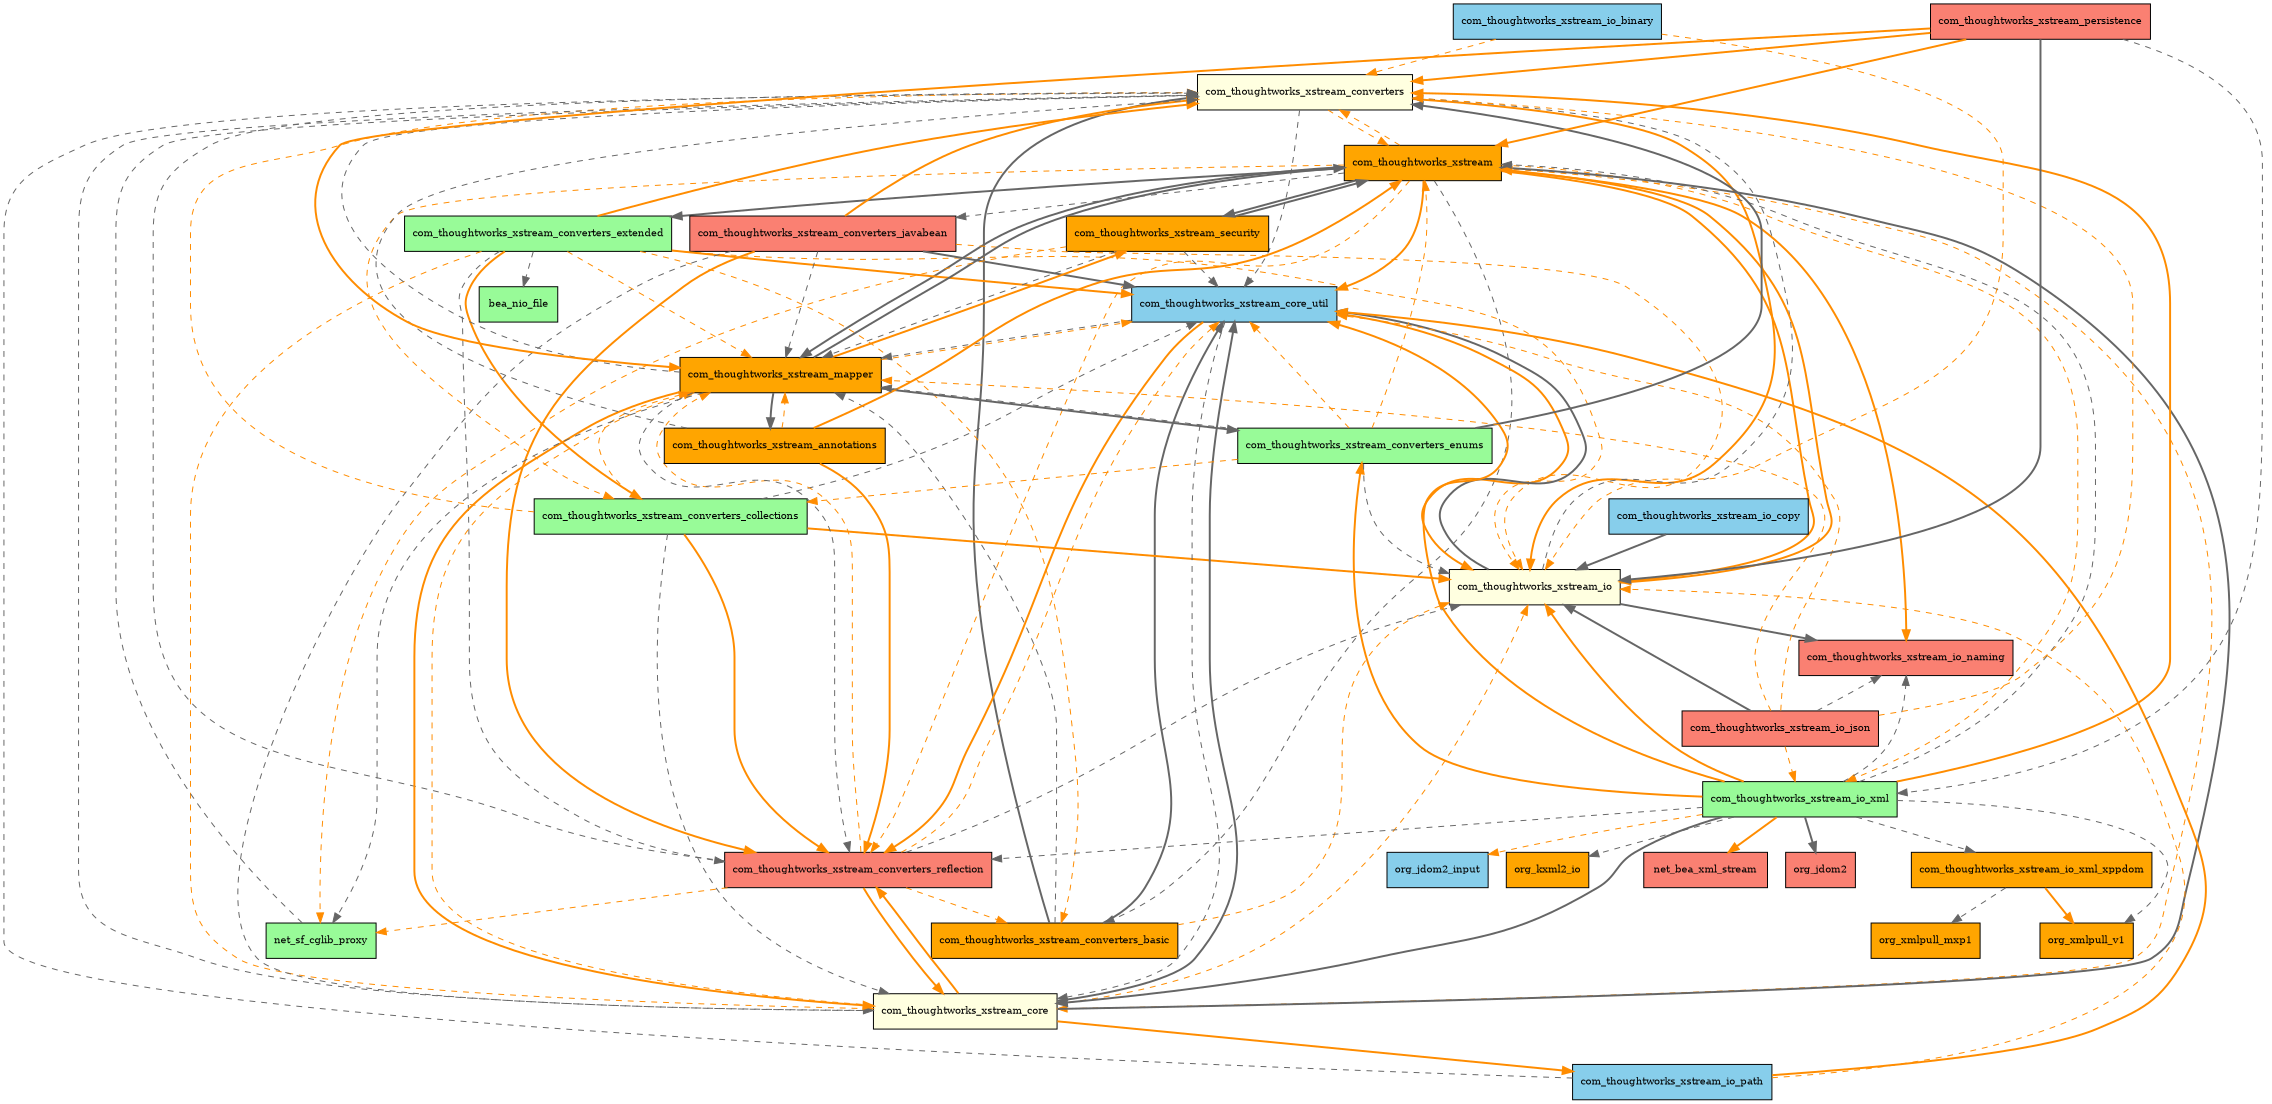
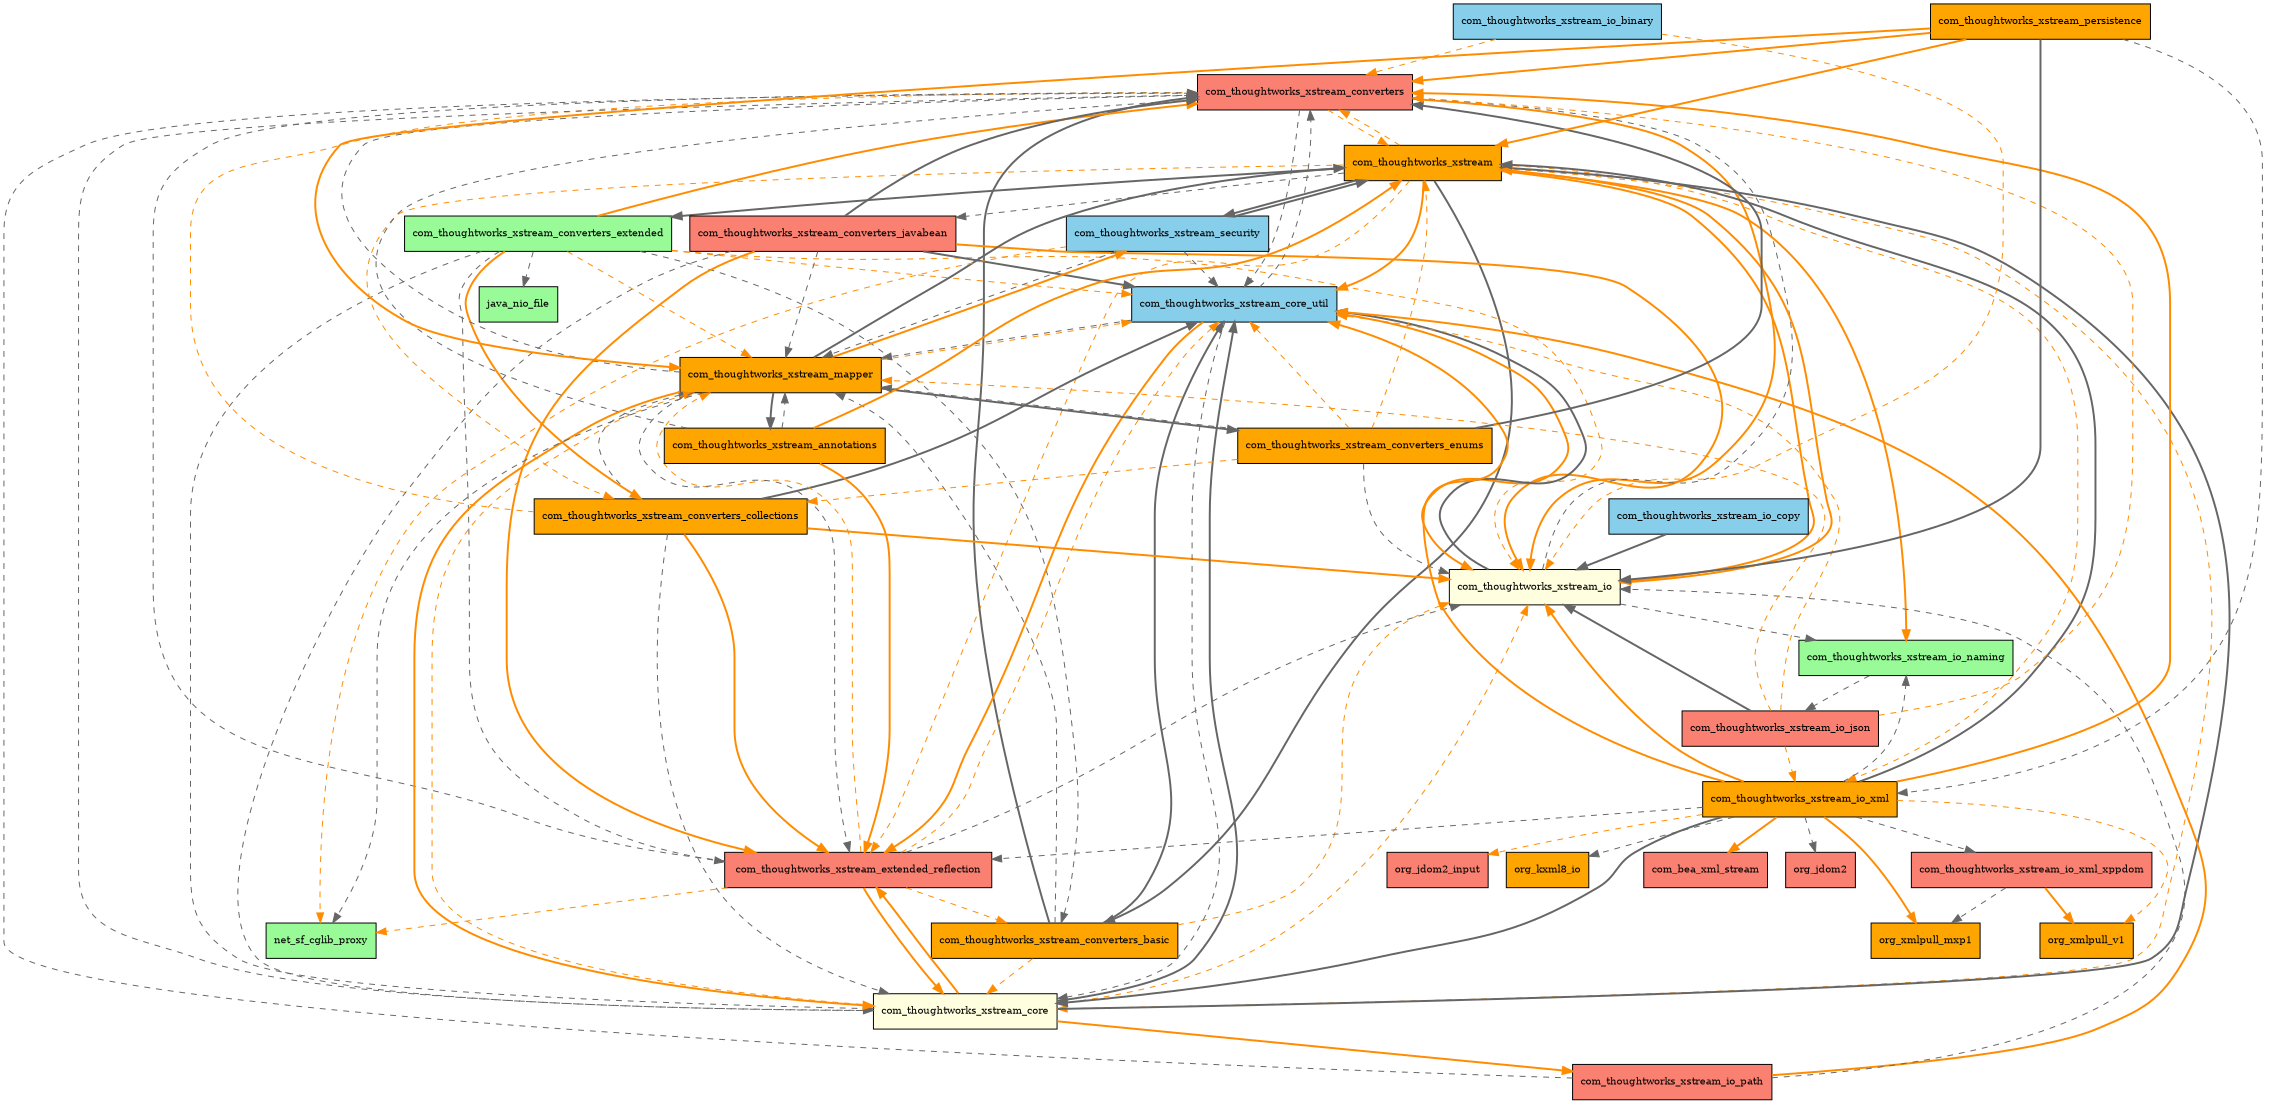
node "com_thoughtworks_xstream_persistence": fillcolor salmon -> orange
node "com_thoughtworks_xstream_converters": fillcolor lightyellow -> salmon
edge "com_thoughtworks_xstream_converters_javabean" -> "com_thoughtworks_xstream_converters": color darkorange -> gray40
edge "net_sf_cglib_proxy" -> "com_thoughtworks_xstream_converters": now "com_thoughtworks_xstream_core_util" -> "com_thoughtworks_xstream_converters"
edge "com_thoughtworks_xstream" -> "com_thoughtworks_xstream_mapper": removed
node "com_thoughtworks_xstream_security": fillcolor orange -> skyblue
edge "com_thoughtworks_xstream_converters_javabean" -> "com_thoughtworks_xstream_io": style dashed -> bold
edge "com_thoughtworks_xstream_converters_extended" -> "com_thoughtworks_xstream_core_util": style bold -> dashed
node "bea_nio_file": label "bea_nio_file" -> "java_nio_file"
edge "com_thoughtworks_xstream_io_xml" -> "com_thoughtworks_xstream": style dashed -> bold
edge "com_thoughtworks_xstream_annotations" -> "com_thoughtworks_xstream_mapper": color darkorange -> gray40
edge "com_thoughtworks_xstream_converters_collections" -> "com_thoughtworks_xstream_core_util": style dashed -> bold
edge "com_thoughtworks_xstream_converters_collections" -> "com_thoughtworks_xstream_mapper": color darkorange -> gray40
node "com_thoughtworks_xstream_converters_enums": fillcolor palegreen -> orange
edge "com_thoughtworks_xstream_converters_extended" -> "com_thoughtworks_xstream_converters_basic": color darkorange -> gray40
node "com_thoughtworks_xstream_converters_collections": fillcolor palegreen -> orange
edge "com_thoughtworks_xstream" -> "com_thoughtworks_xstream_converters_basic": style dashed -> bold
edge "com_thoughtworks_xstream_io" -> "com_thoughtworks_xstream_io_naming": style bold -> dashed
node "com_thoughtworks_xstream_io_naming": fillcolor salmon -> palegreen
edge "com_thoughtworks_xstream_io_json" -> "com_thoughtworks_xstream_io_naming": reversed
edge "com_thoughtworks_xstream_io_xml" -> "com_thoughtworks_xstream_converters_enums": now "com_thoughtworks_xstream_io_xml" -> "org_xmlpull_mxp1"
edge "com_thoughtworks_xstream_io_path" -> "com_thoughtworks_xstream_io": color darkorange -> gray40
node "com_thoughtworks_xstream_io_xml": fillcolor palegreen -> orange
edge "com_thoughtworks_xstream_io_xml" -> "org_xmlpull_v1": color gray40 -> darkorange
edge "com_thoughtworks_xstream_io_xml" -> "org_jdom2": style bold -> dashed
edge "com_thoughtworks_xstream_converters_extended" -> "com_thoughtworks_xstream_core": color darkorange -> gray40
node "com_thoughtworks_xstream_converters_reflection": label "com_thoughtworks_xstream_converters_reflection" -> "com_thoughtworks_xstream_extended_reflection"
node "org_jdom2_input": fillcolor skyblue -> salmon
node "org_kxml2_io": label "org_kxml2_io" -> "org_kxml8_io"
node "net_bea_xml_stream": label "net_bea_xml_stream" -> "com_bea_xml_stream"
node "com_thoughtworks_xstream_io_xml_xppdom": fillcolor orange -> salmon
edge "com_thoughtworks_xstream_converters_basic" -> "com_thoughtworks_xstream_core": added
node "com_thoughtworks_xstream_io_path": fillcolor skyblue -> salmon
